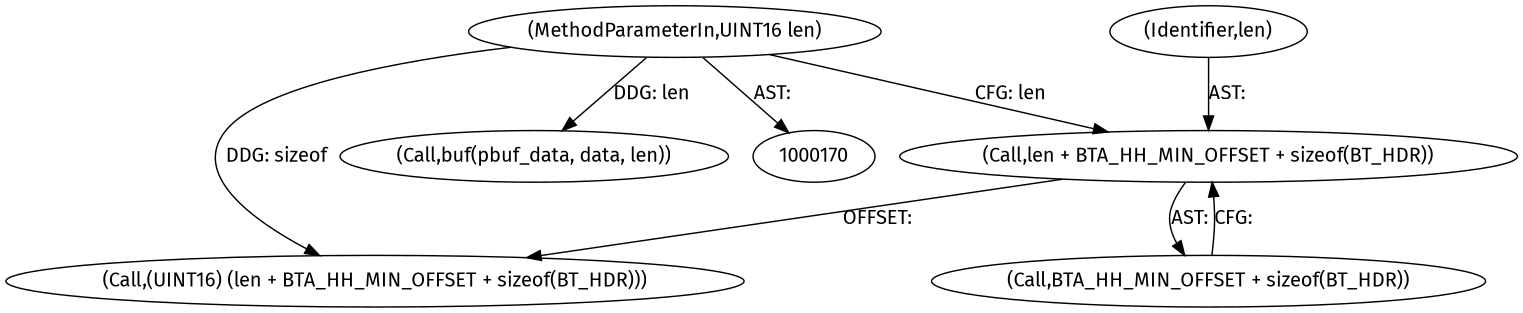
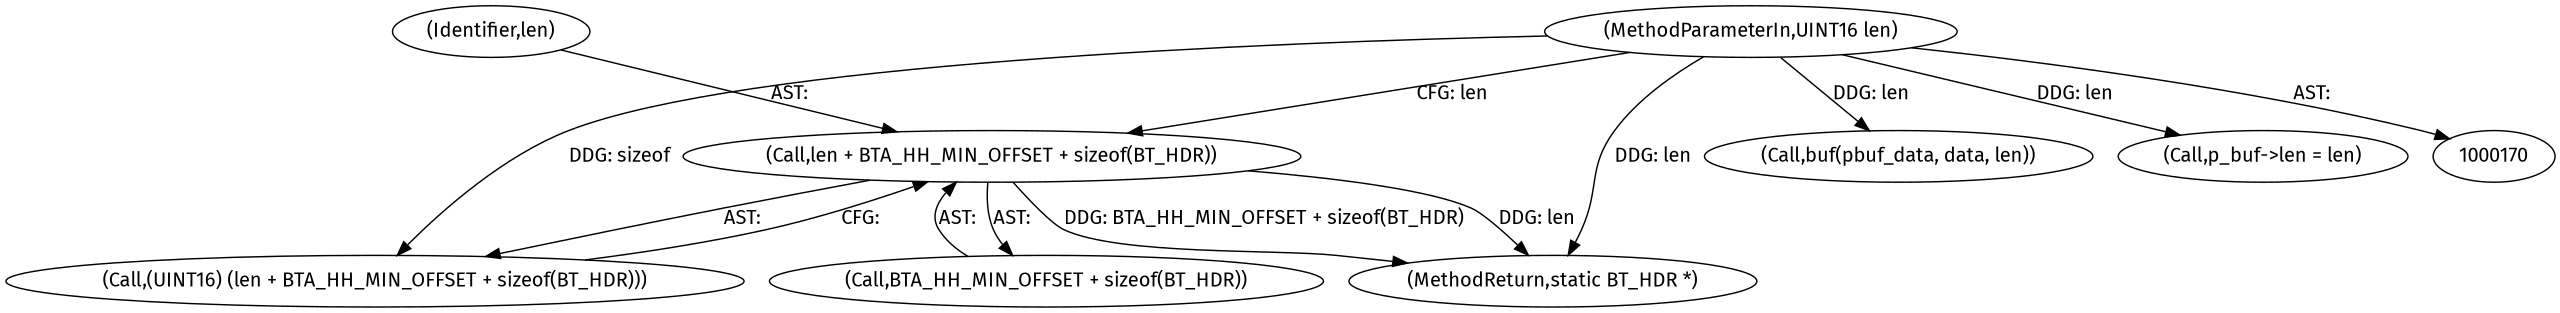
node "(Call,p_buf->len = len)": added
edge "(Call,len + BTA_HH_MIN_OFFSET + sizeof(BT_HDR))" -> "(Call,(UINT16) (len + BTA_HH_MIN_OFFSET + sizeof(BT_HDR)))": label "OFFSET: " -> "AST: "
edge "(Call,BTA_HH_MIN_OFFSET + sizeof(BT_HDR))" -> "(Call,len + BTA_HH_MIN_OFFSET + sizeof(BT_HDR))": label "CFG: " -> "AST: "
edge "(Call,(UINT16) (len + BTA_HH_MIN_OFFSET + sizeof(BT_HDR)))" -> "(Call,len + BTA_HH_MIN_OFFSET + sizeof(BT_HDR))": added, label "CFG:"
node "(MethodReturn,static BT_HDR *)": added
